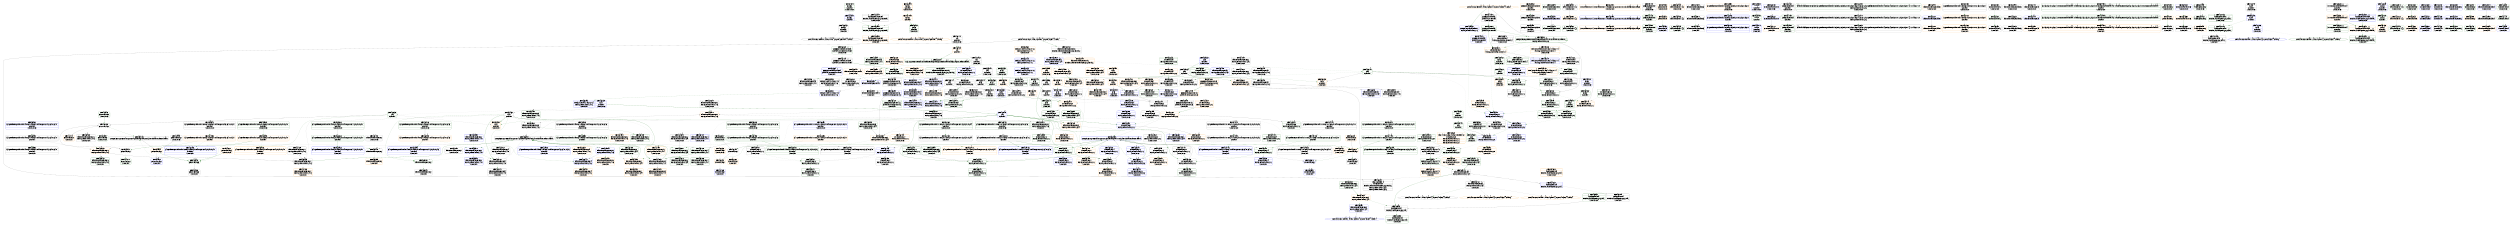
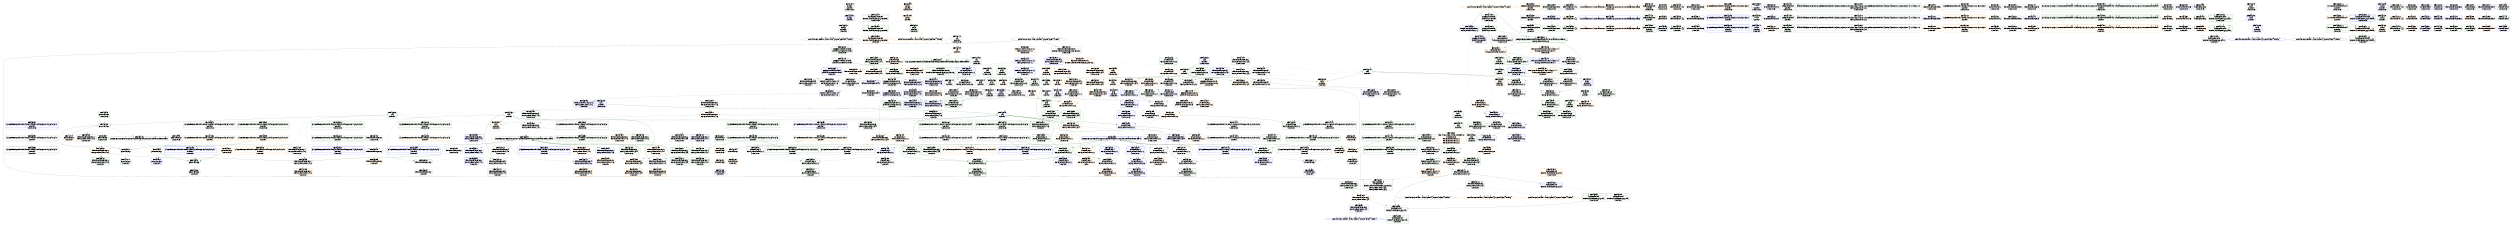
node "CE0x4684da0": text "*SummSink*" -> "*SrcIdx*"
